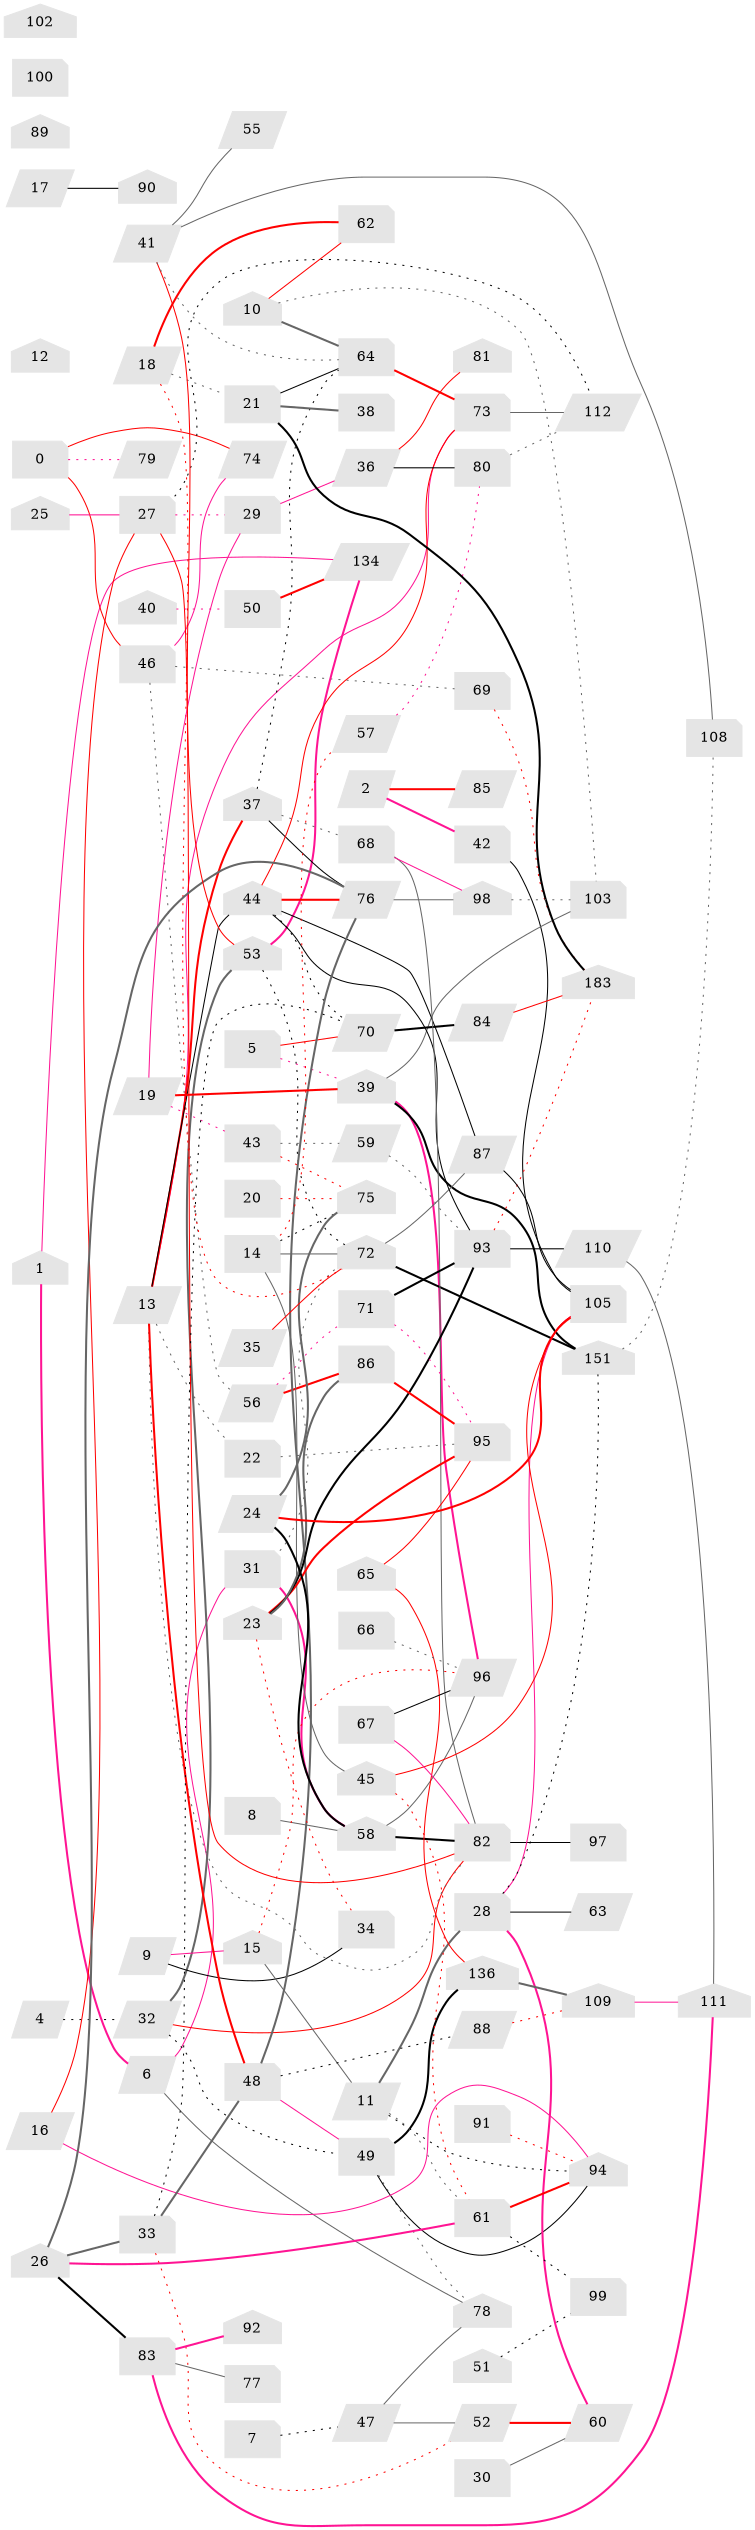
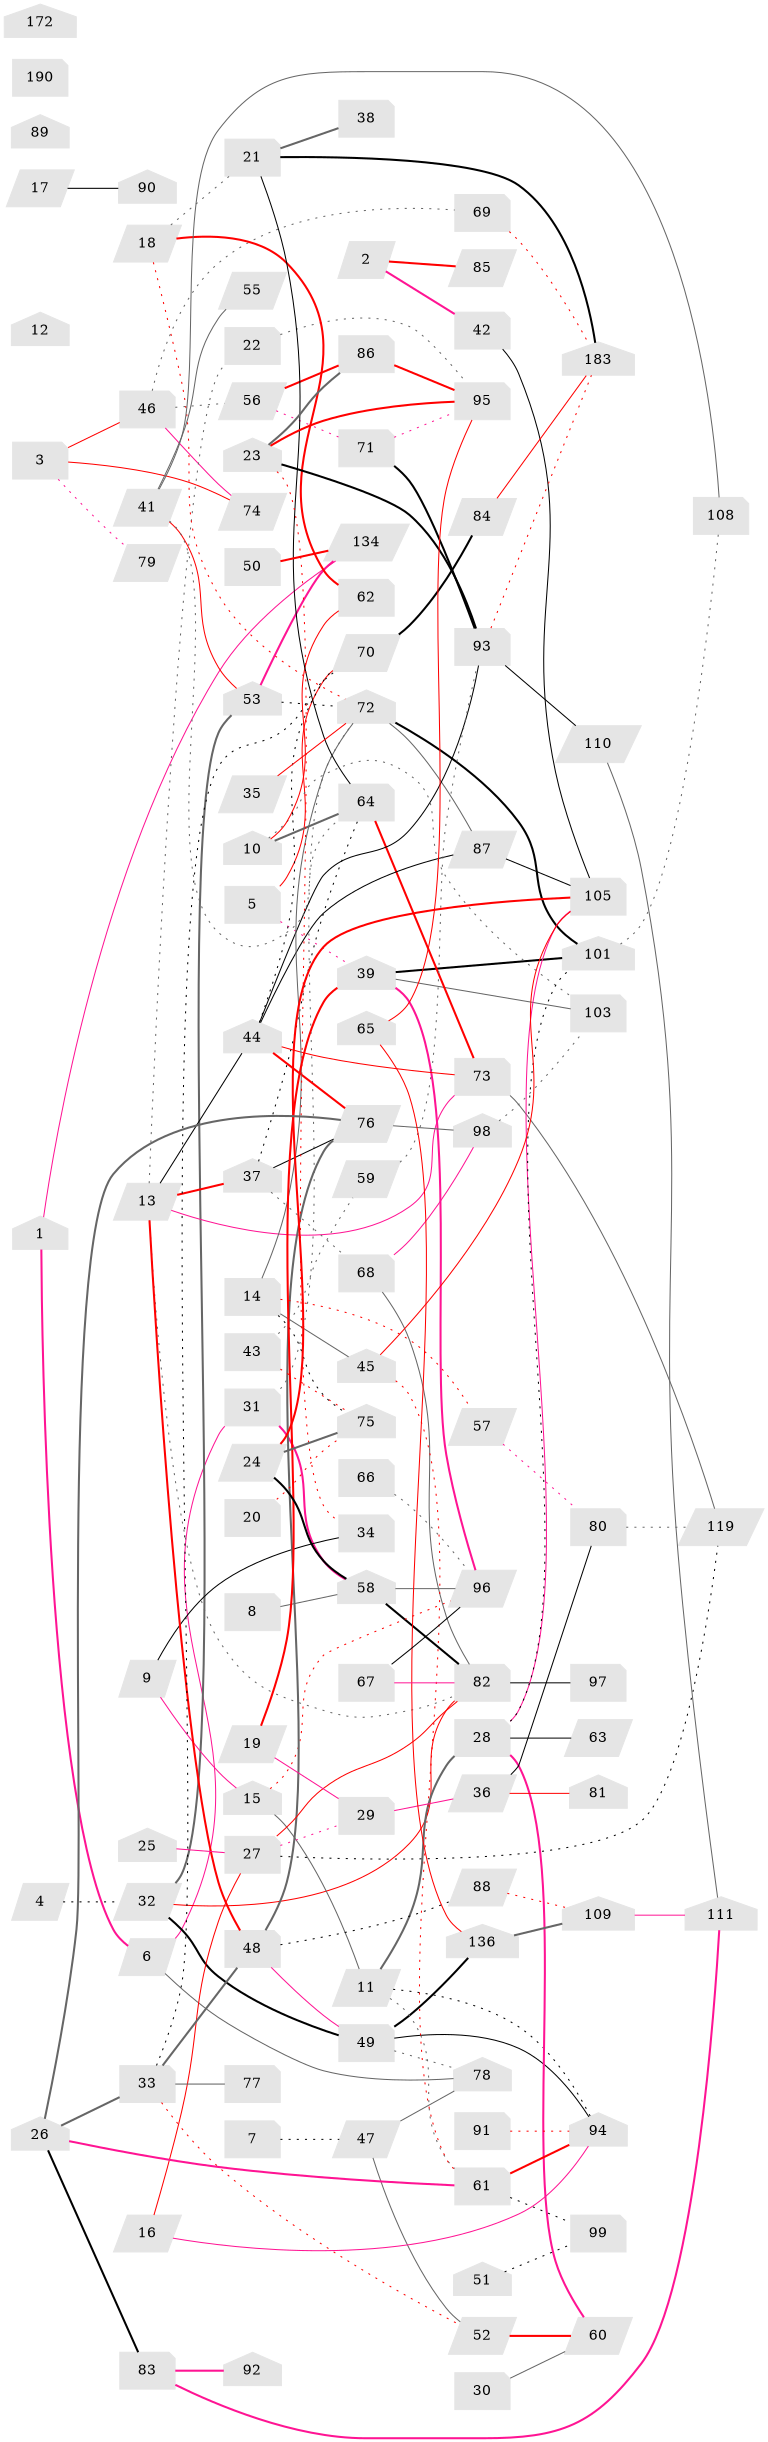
node "102": label "102" -> "172"
node "100": label "100" -> "190"
node "112": label "112" -> "119"
node "0": label "0" -> "3"
node "40": removed
edge "19" -- "43": removed
node "151": label "151" -> "101"
edge "32" -- "49": style dotted -> bold
edge "83" -- "77": now "33" -- "77"
